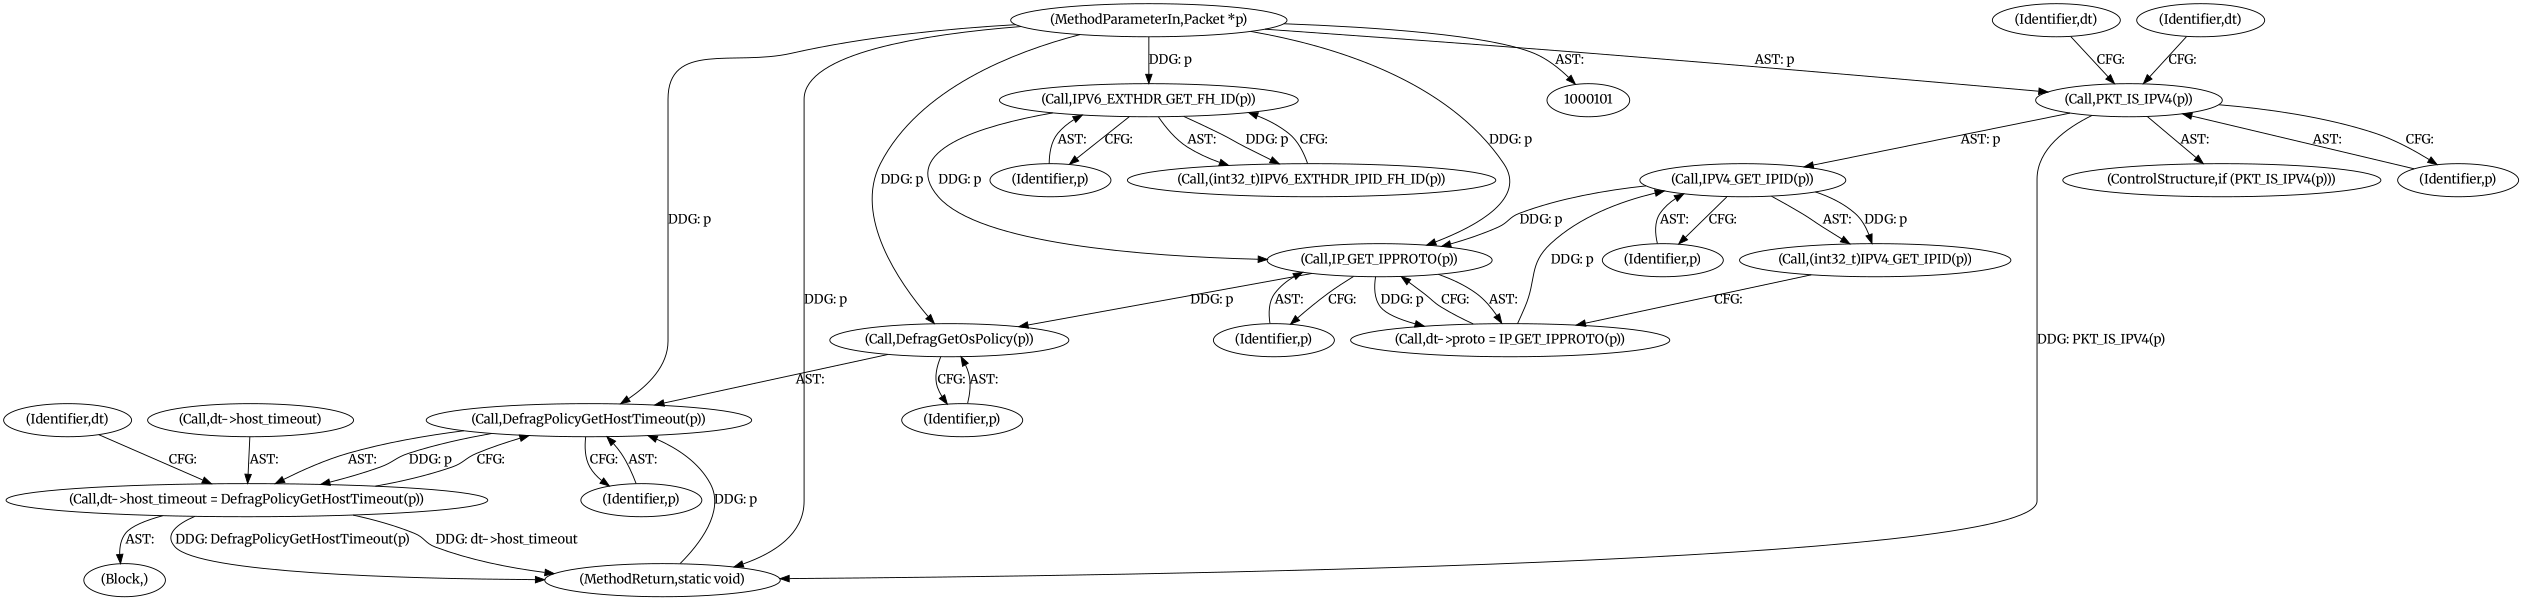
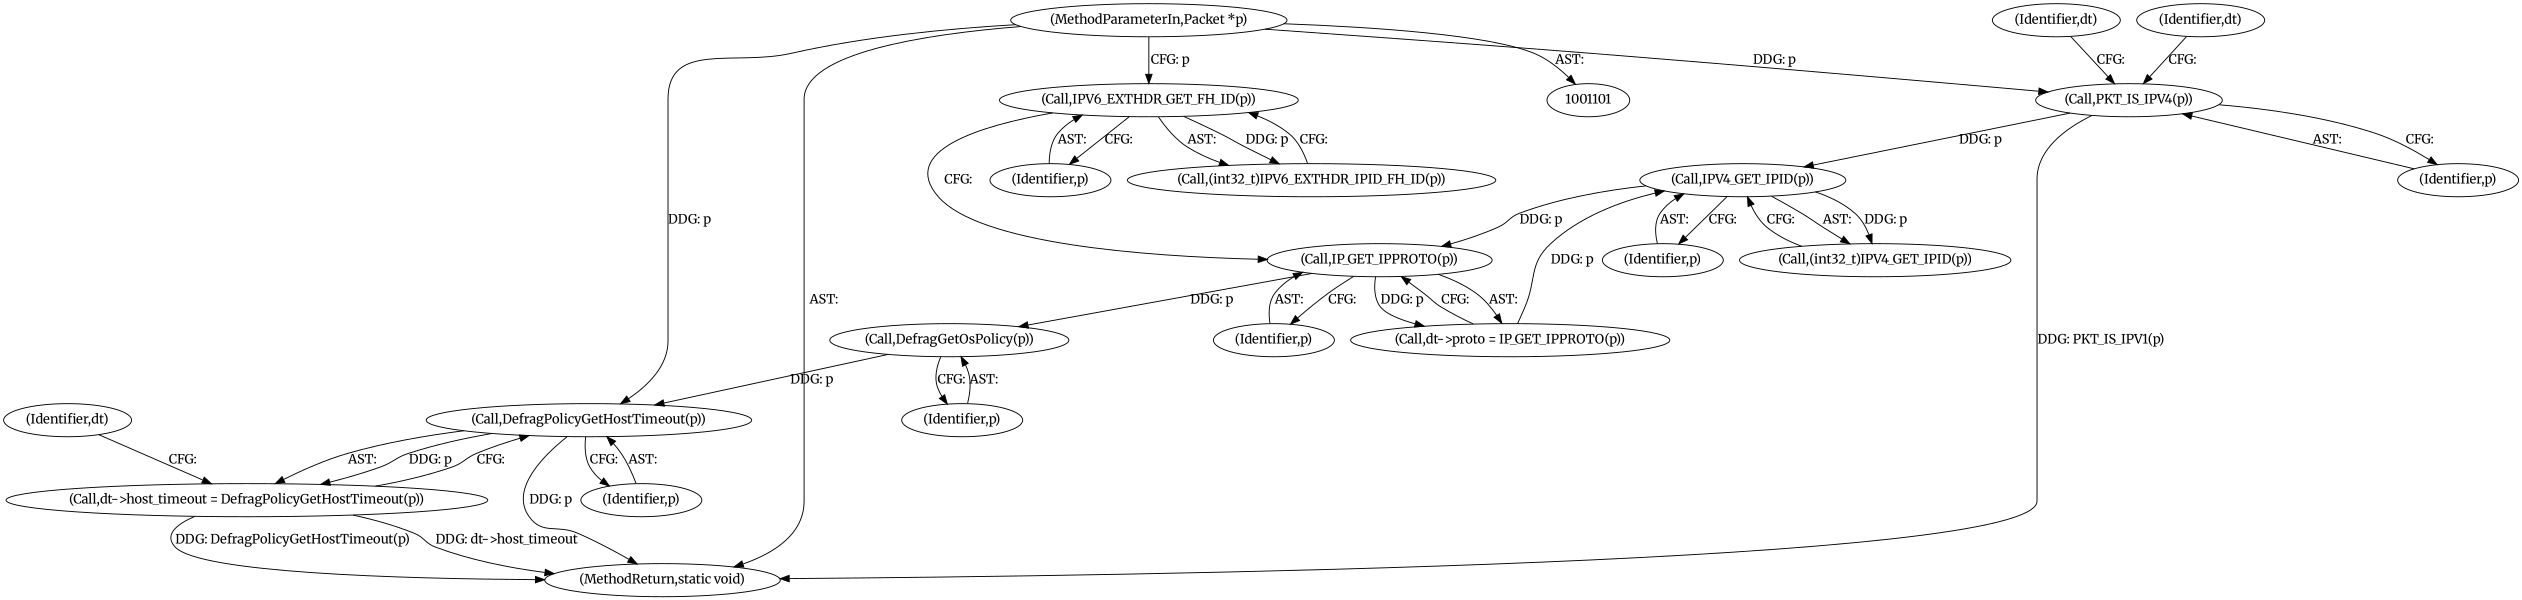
edge "(MethodParameterIn,Packet *p)" -> "(Call,IPV6_EXTHDR_GET_FH_ID(p))": label "DDG: p" -> "CFG: p"
edge "(MethodParameterIn,Packet *p)" -> "(Call,PKT_IS_IPV4(p))": label "AST: p" -> "DDG: p"
node "1000101": label "1000101" -> "1001101"
edge "(MethodParameterIn,Packet *p)" -> "(Call,IP_GET_IPPROTO(p))": removed, label "DDG: p"
edge "(MethodParameterIn,Packet *p)" -> "(Call,DefragGetOsPolicy(p))": removed, label "DDG: p"
edge "(Call,PKT_IS_IPV4(p))" -> "(Call,IPV4_GET_IPID(p))": label "AST: p" -> "DDG: p"
edge "(Call,IPV6_EXTHDR_GET_FH_ID(p))" -> "(Call,IP_GET_IPPROTO(p))": label "DDG: p" -> "CFG: "
node "(ControlStructure,if (PKT_IS_IPV4(p)))": removed
edge "(Call,(int32_t)IPV4_GET_IPID(p))" -> "(Call,dt->proto = IP_GET_IPPROTO(p))": now "(Call,(int32_t)IPV4_GET_IPID(p))" -> "(Call,IPV4_GET_IPID(p))"
edge "(MethodParameterIn,Packet *p)" -> "(MethodReturn,static void)": label "DDG: p" -> "AST: "
edge "(Call,PKT_IS_IPV4(p))" -> "(MethodReturn,static void)": label "DDG: PKT_IS_IPV4(p)" -> "DDG: PKT_IS_IPV1(p)"
edge "(Call,DefragGetOsPolicy(p))" -> "(Call,DefragPolicyGetHostTimeout(p))": label "AST: " -> "DDG: p"
node "(Call,dt->host_timeout)": removed
edge "(MethodReturn,static void)" -> "(Call,DefragPolicyGetHostTimeout(p))": reversed
node "(Block,)": removed
